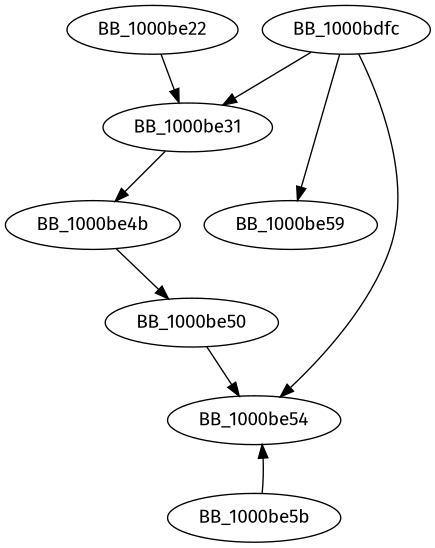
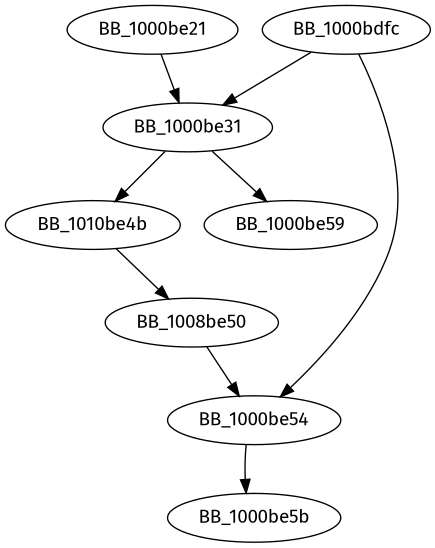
node "BB_1000be22": label "BB_1000be22" -> "BB_1000be21"
edge "BB_1000bdfc" -> "BB_1000be59": now "BB_1000be31" -> "BB_1000be59"
node "BB_1000be4b": label "BB_1000be4b" -> "BB_1010be4b"
node "BB_1000be50": label "BB_1000be50" -> "BB_1008be50"
edge "BB_1000be5b" -> "BB_1000be54": reversed
